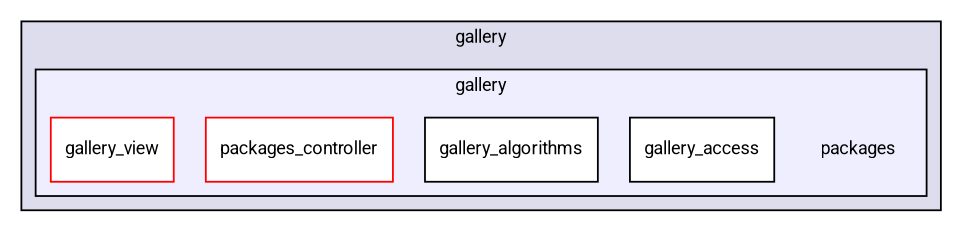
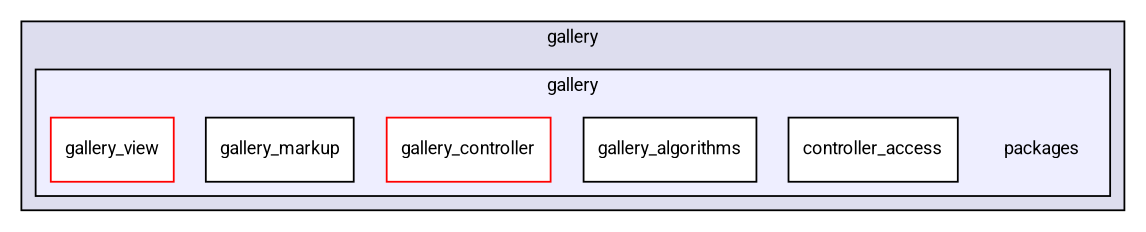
node "gallery_markup": added
node "packages_controller": label "packages_controller" -> "gallery_controller"
node "gallery_access": label "gallery_access" -> "controller_access"
